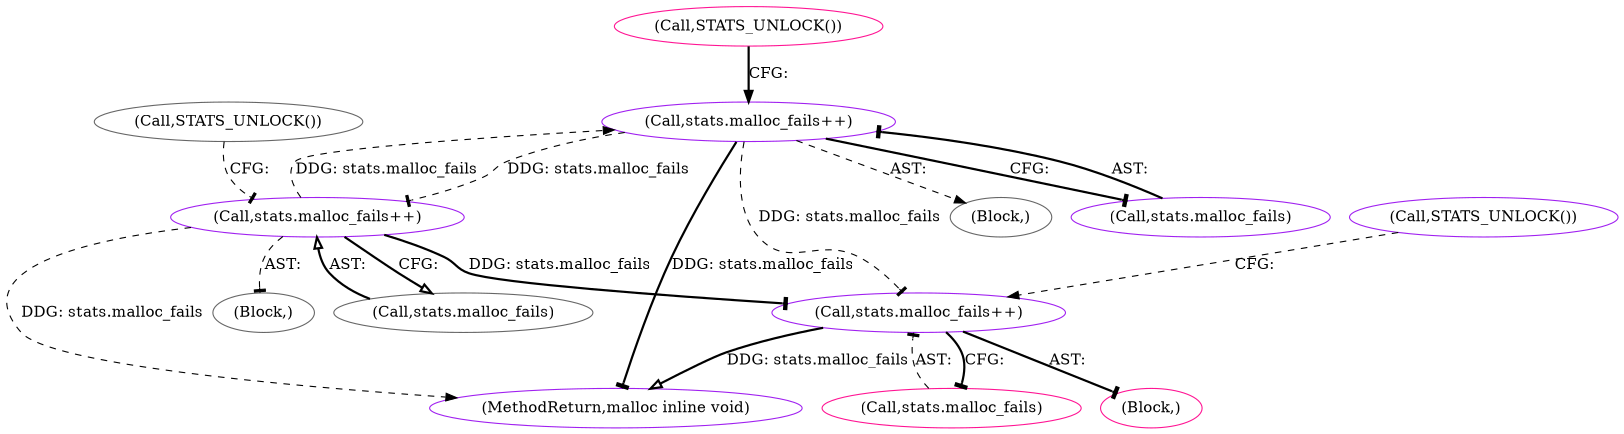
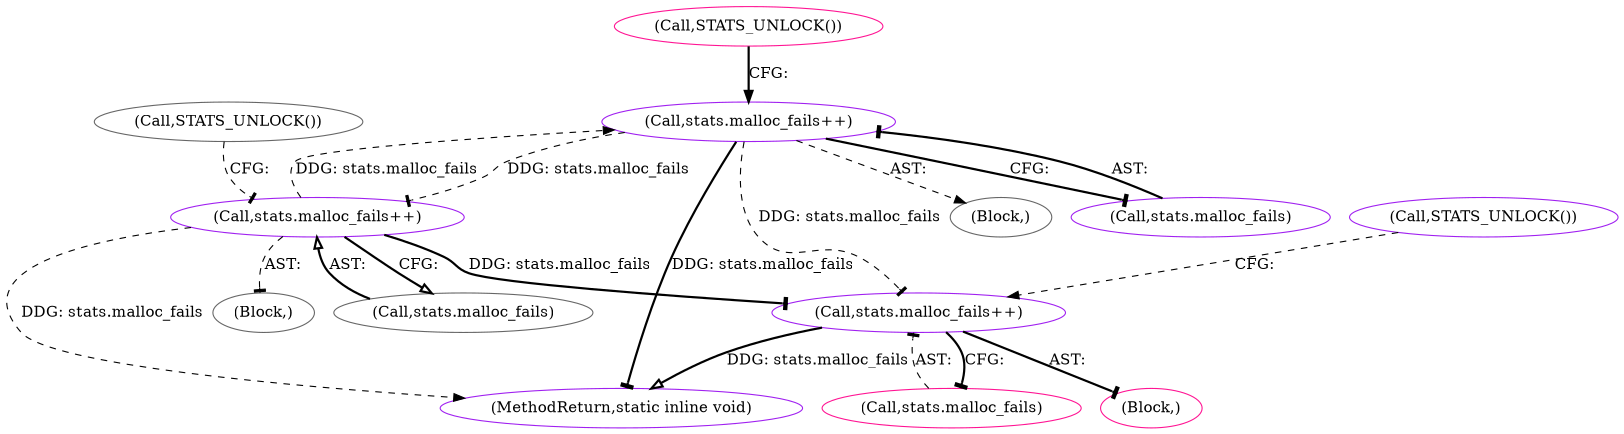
node "(MethodReturn,malloc inline void)": label "(MethodReturn,malloc inline void)" -> "(MethodReturn,static inline void)"
